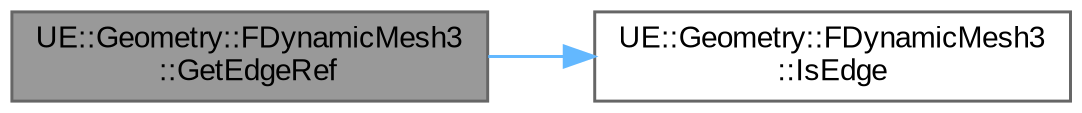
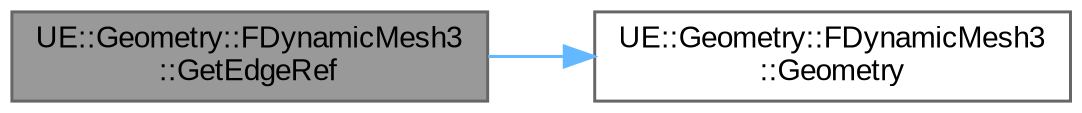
node "UE::Geometry::FDynamicMesh3 ::IsEdge": label "UE::Geometry::FDynamicMesh3 ::IsEdge" -> "UE::Geometry::FDynamicMesh3 ::Geometry"
